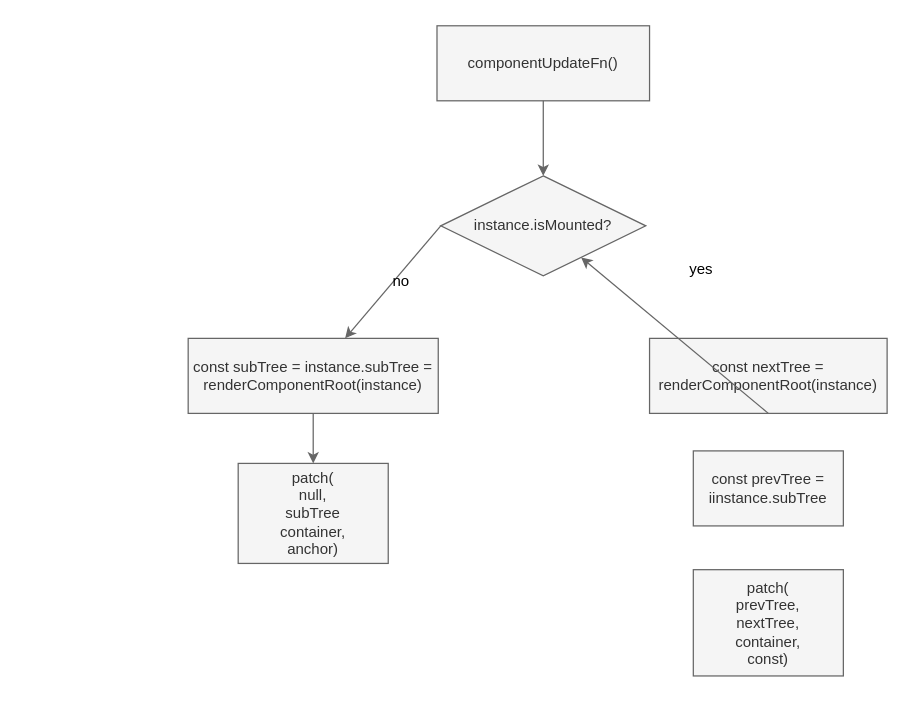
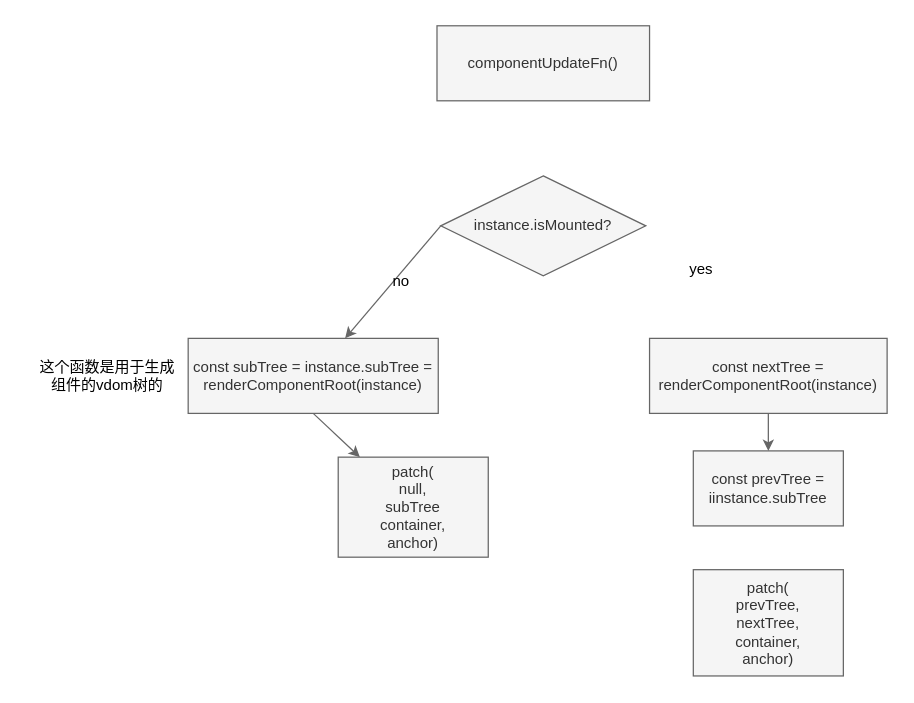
edge "componentUpdateFn()" -> "instance.isMounted?": removed
edge "const nextTree = renderComponentRoot(instance)" -> "instance.isMounted?": now "const nextTree = renderComponentRoot(instance)" -> "const prevTree = iinstance.subTree"
node "这个函数是用于生成 组件的vdom树的": added
node "patch( null, subTree container, anchor)": moved (313, 513) -> (413, 507)
node "patch( prevTree, nextTree, container, const)": label "patch( prevTree, nextTree, container, const)" -> "patch( prevTree, nextTree, container, anchor)"
